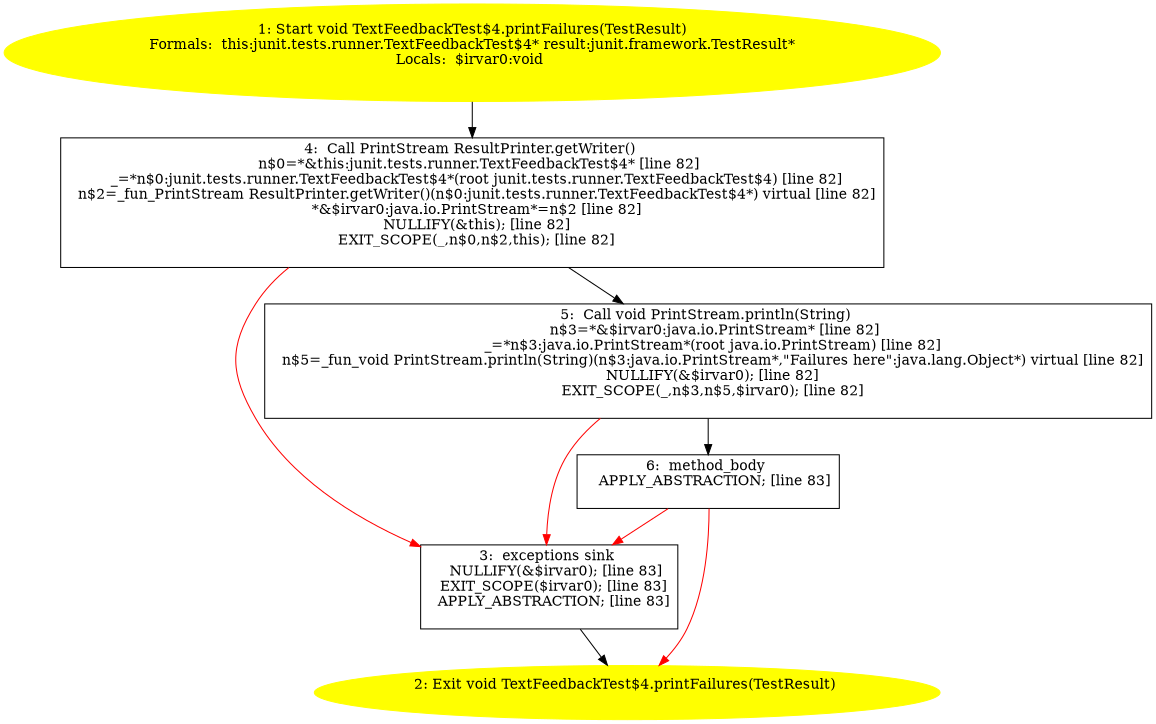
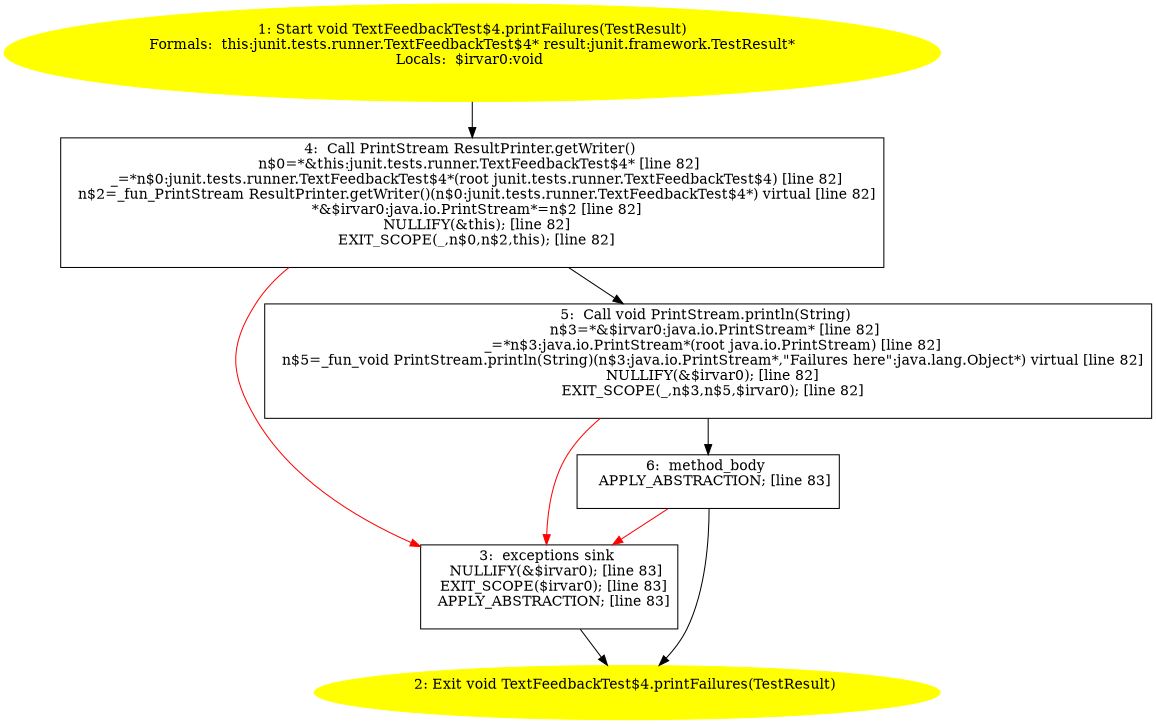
edge "6:  method_body APPLY_ABSTRACTION; [line 83]" -> "2: Exit void TextFeedbackTest$4.printFailures(TestResult)": color red -> black
